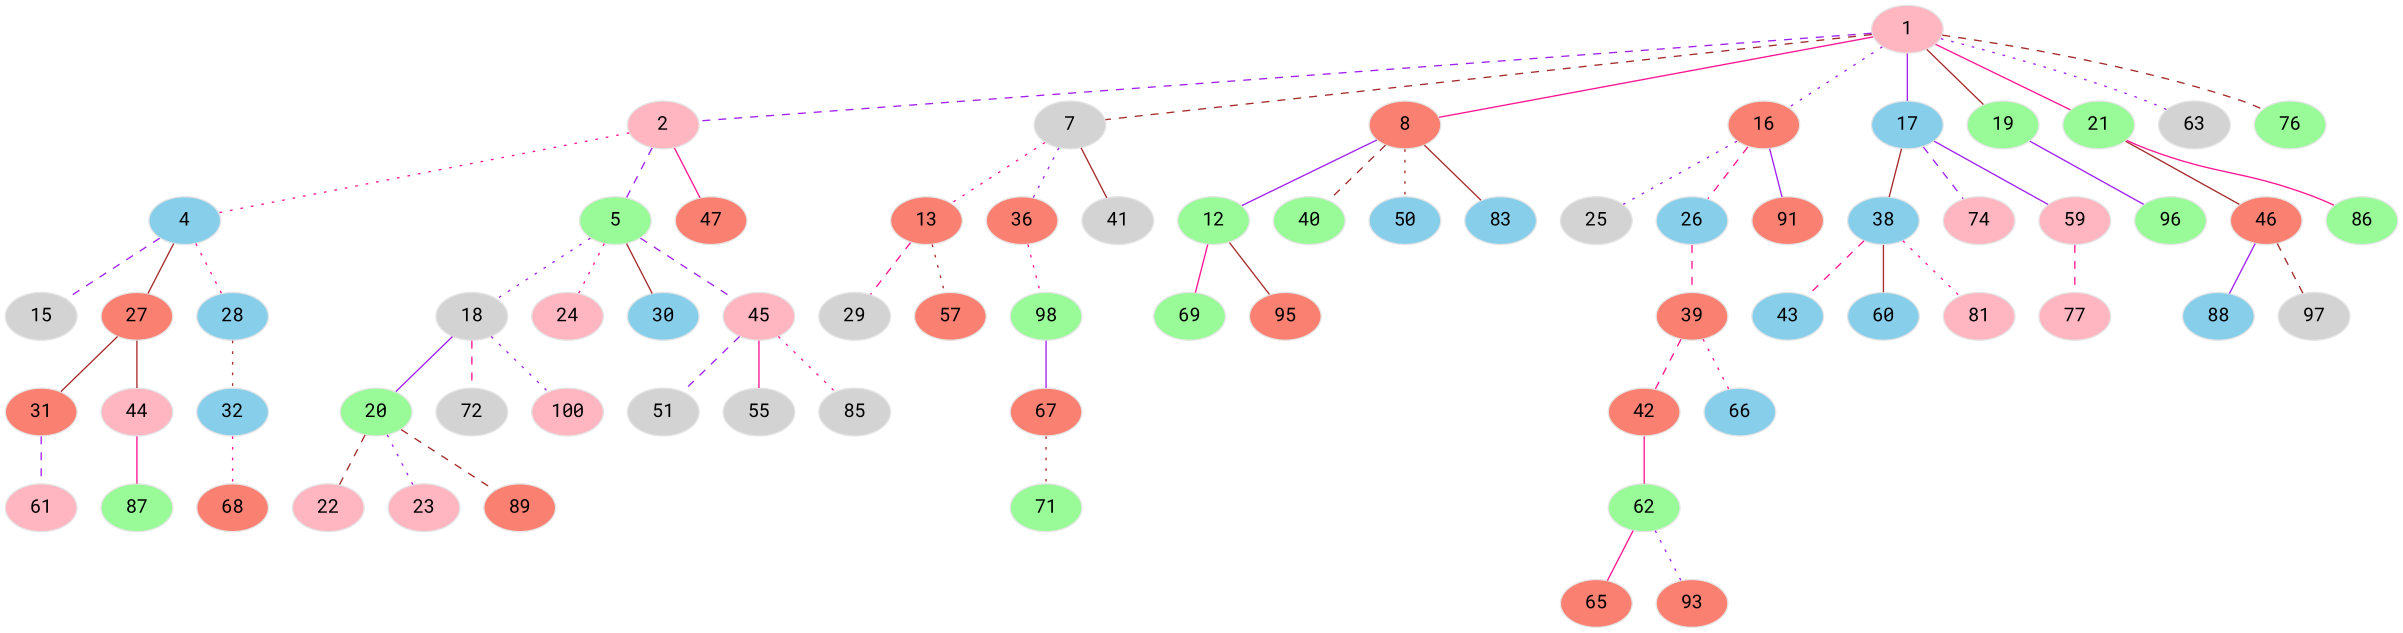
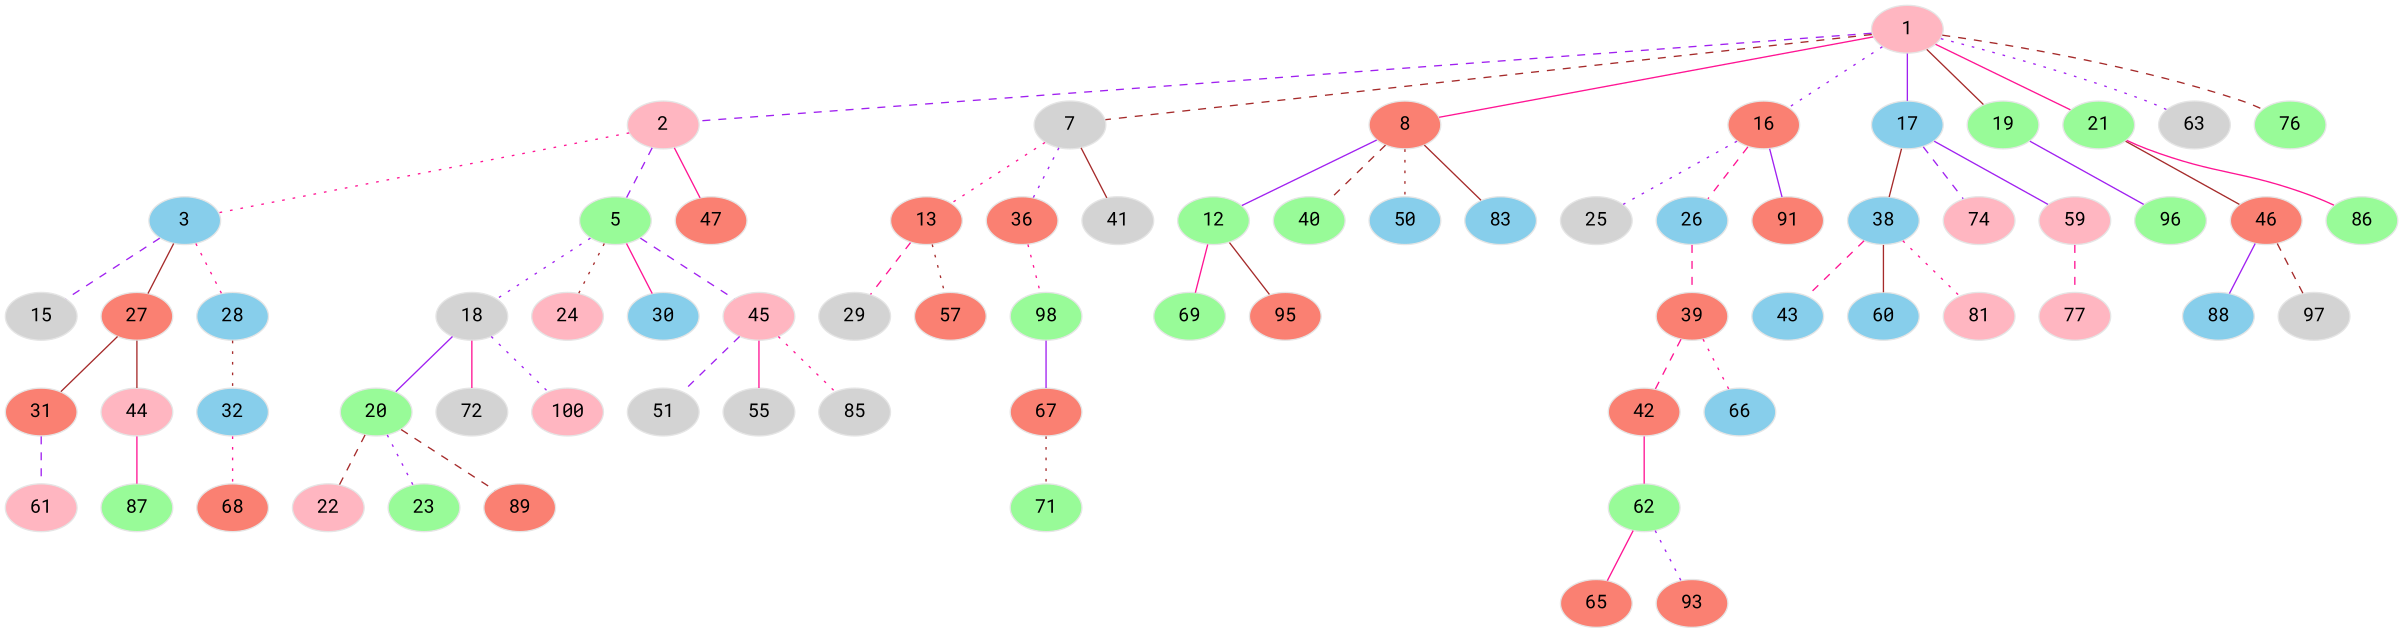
node "4": label "4" -> "3"
edge "5" -- "24": color deeppink -> brown
edge "5" -- "30": color brown -> deeppink
edge "18" -- "72": style dashed -> solid
node "23": fillcolor lightpink -> palegreen
